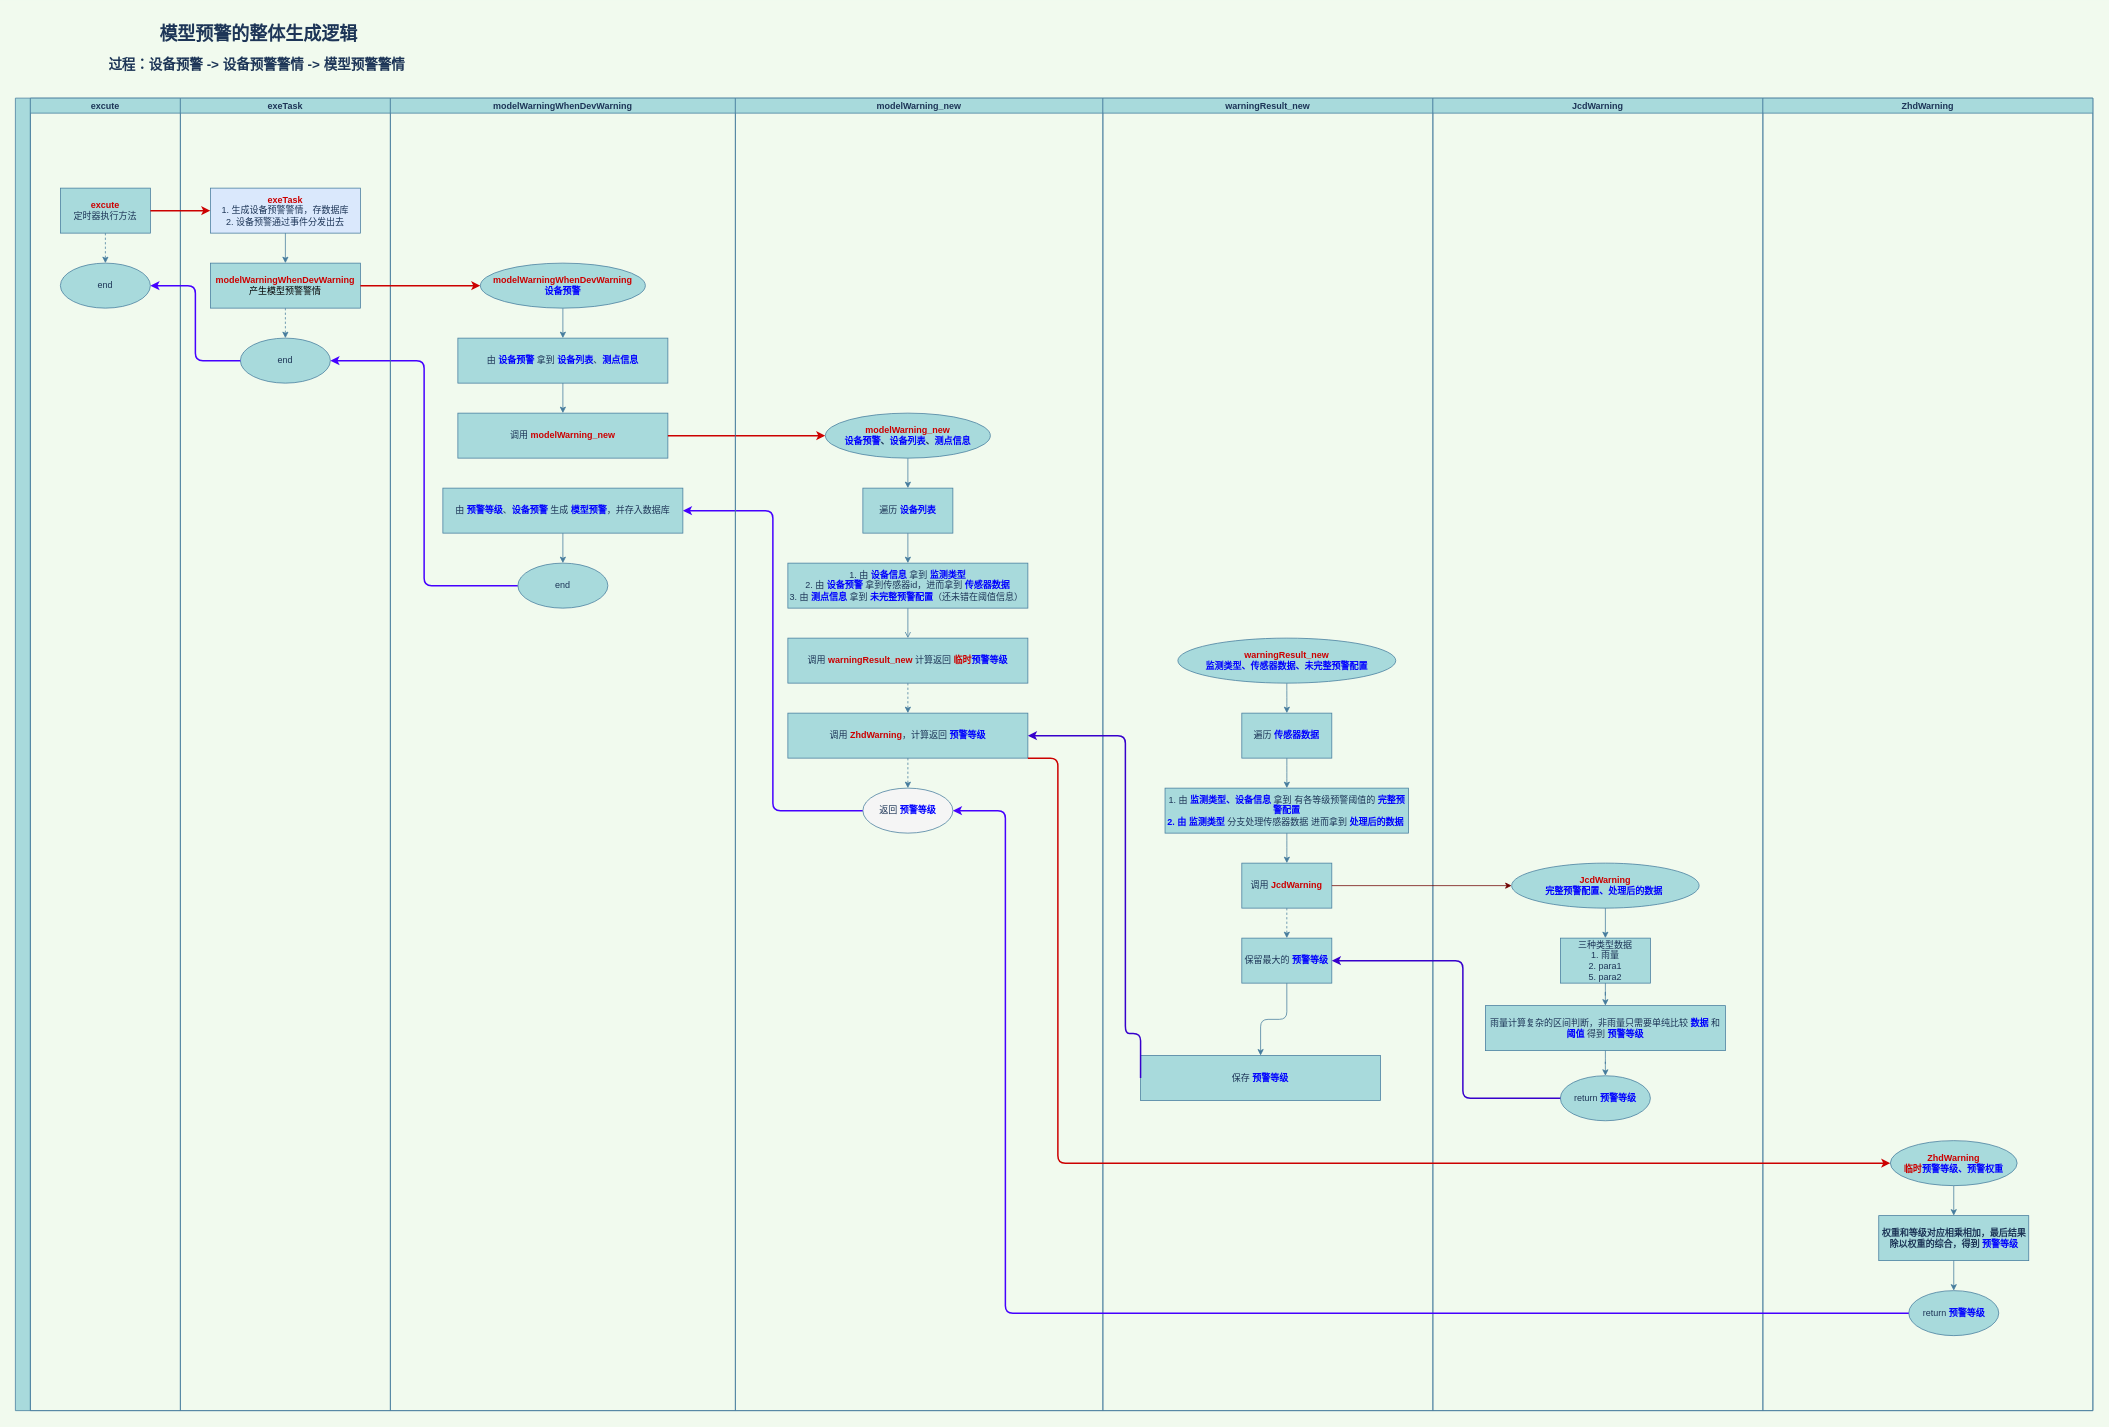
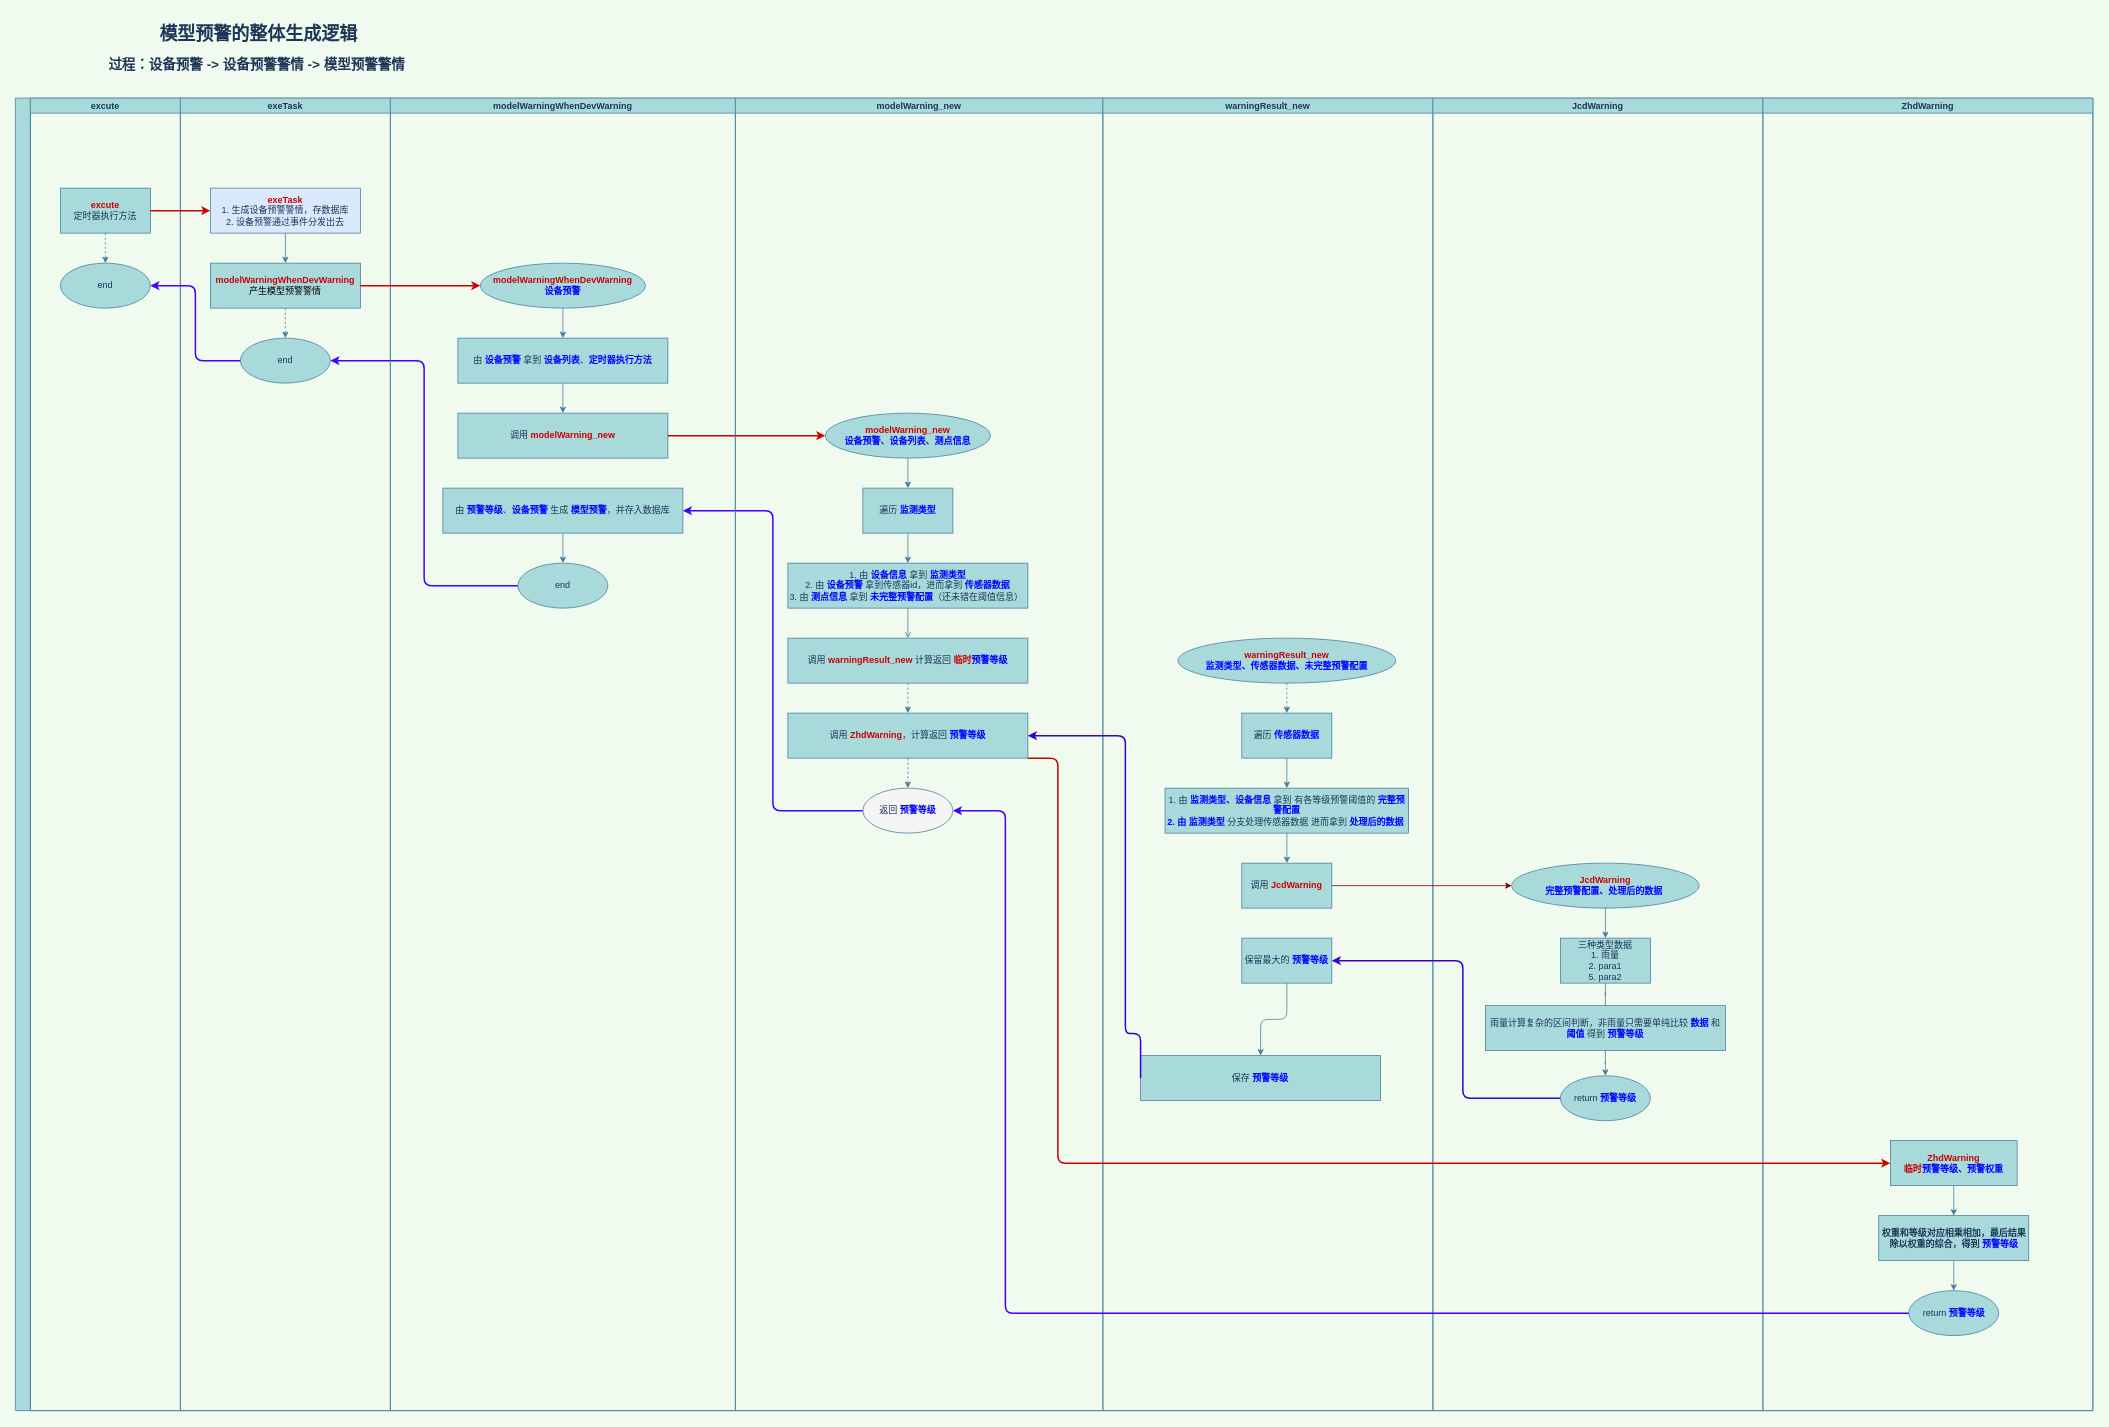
node "由 设备预警 拿到 设备列表、测点信息": label "由 设备预警 拿到 设备列表、测点信息" -> "由 设备预警 拿到 设备列表、定时器执行方法"
node "遍历 设备列表": label "遍历 设备列表" -> "遍历 监测类型"
edge "warningResult_new 监测类型、传感器数据、未完整预警配置" -> "遍历 传感器数据": style solid -> dashed
edge "调用 JcdWarning" -> "保留最大的 预警等级": removed
edge "三种类型数据 1. 雨量 2. para1 5. para2" -> "雨量计算复杂的区间判断，非雨量只需要单纯比较 数据 和 阈值 得到 预警等级": arrowhead classic -> none
node "ZhdWarning 临时预警等级、预警权重": shape ellipse -> rectangle
